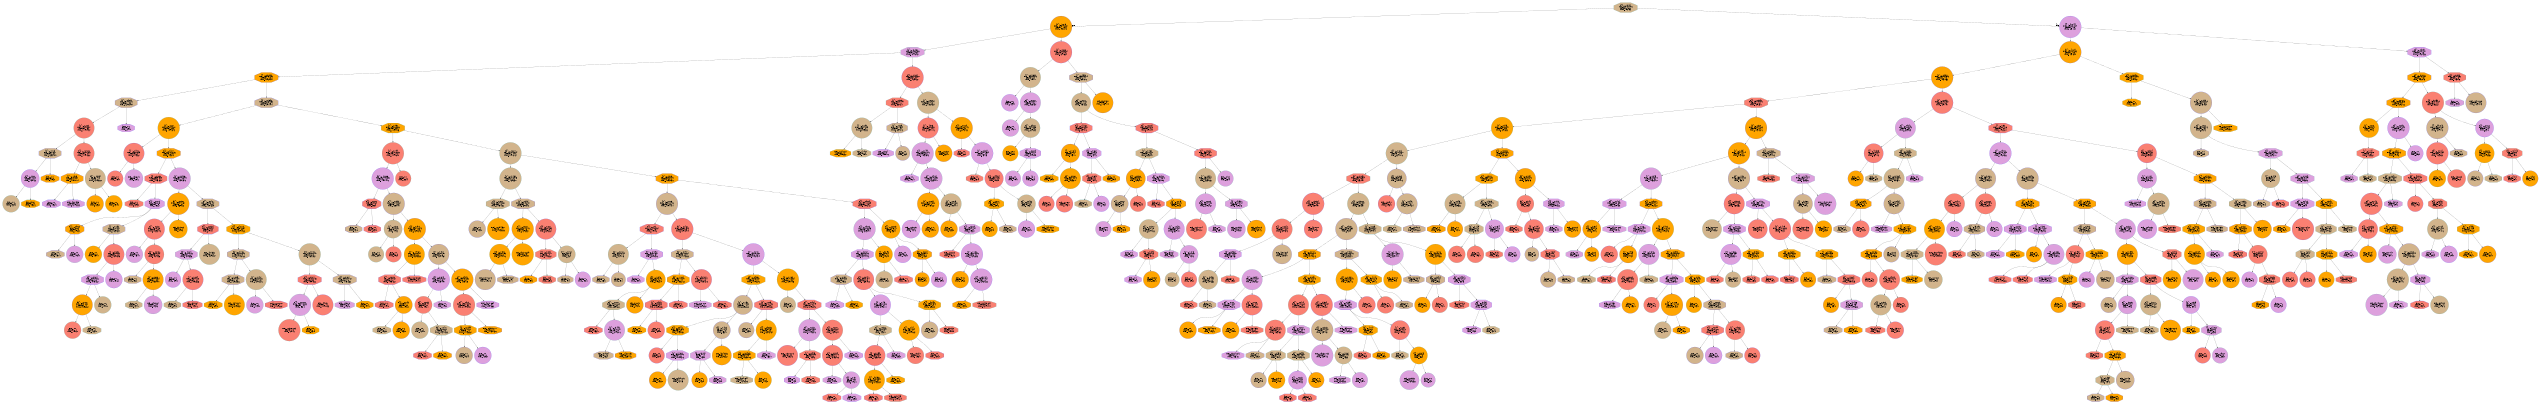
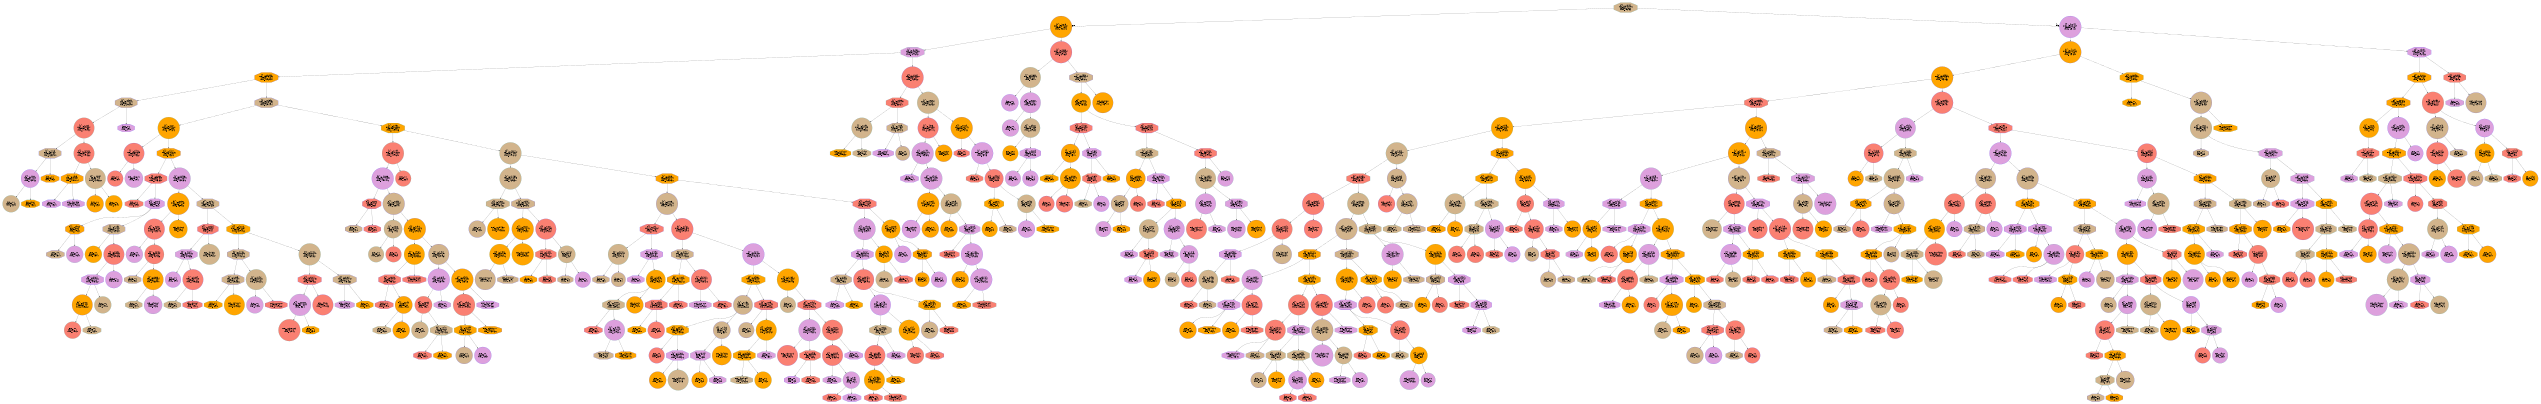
node "X[0] <= 0.117 mse = 84240.752 samples = 108 value = 475.7685": fillcolor tan -> orange
